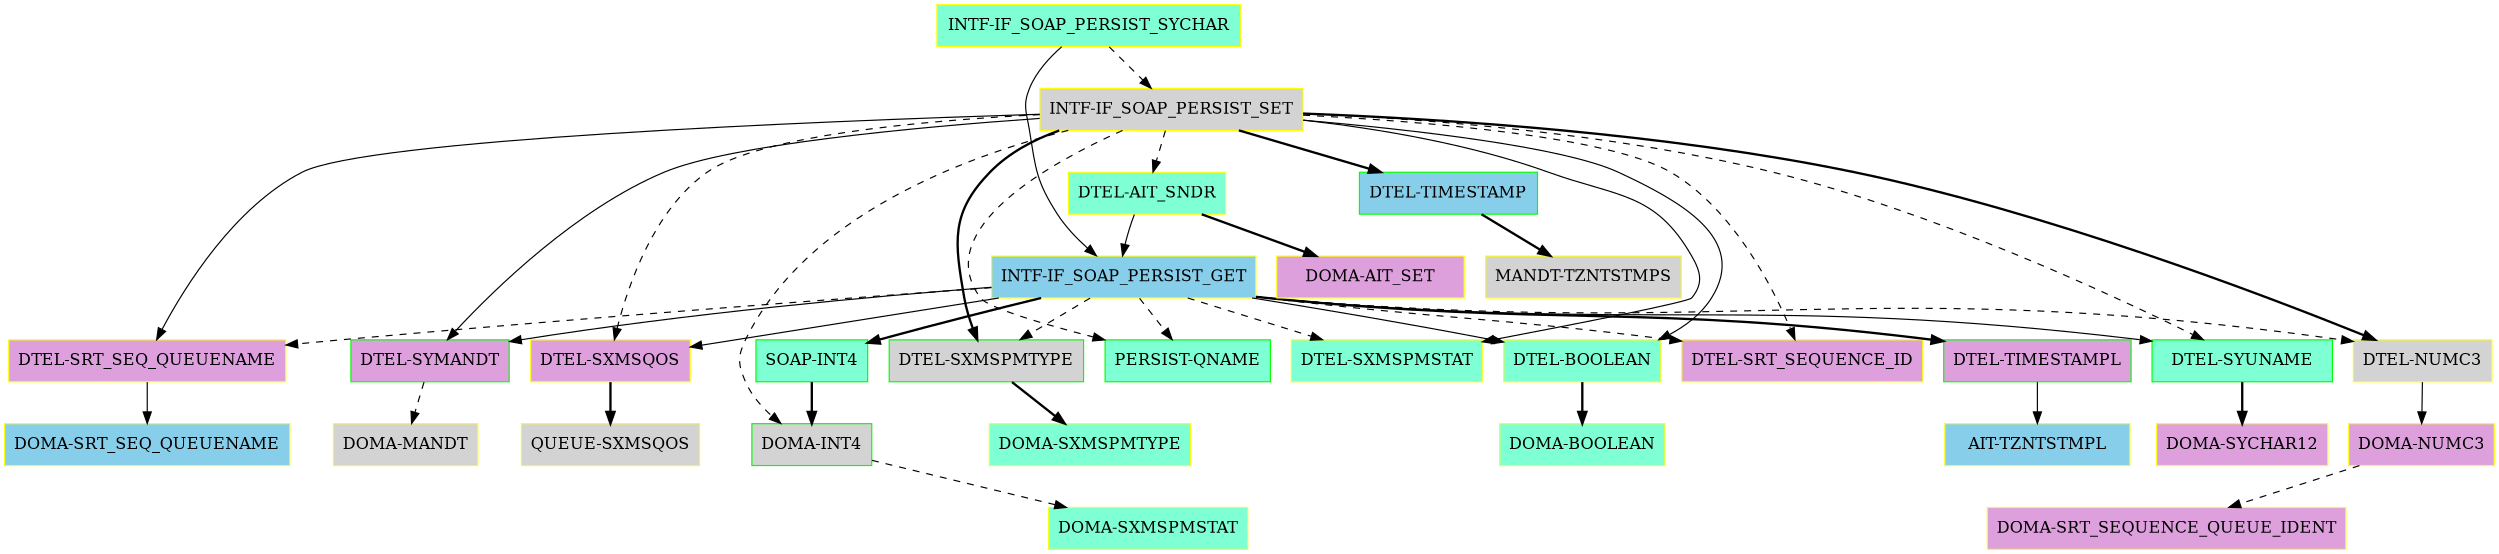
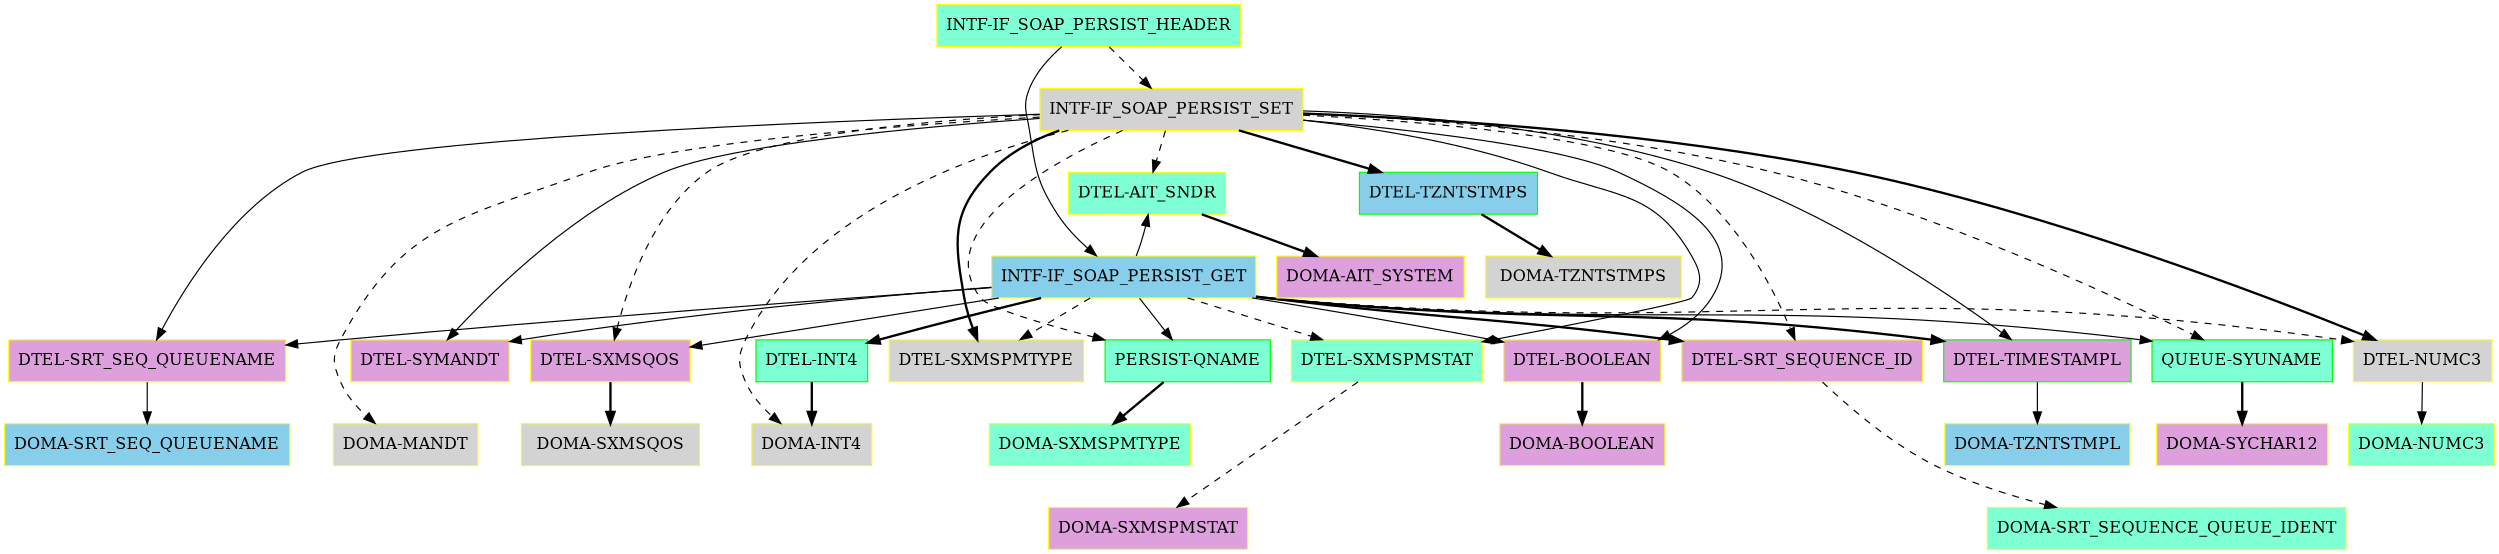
node "INTF-IF_SOAP_PERSIST_SYCHAR": label "INTF-IF_SOAP_PERSIST_SYCHAR" -> "INTF-IF_SOAP_PERSIST_HEADER"
edge "INTF-IF_SOAP_PERSIST_SET" -> "DTEL-TIMESTAMPL": added
node "DTEL-TIMESTAMP": label "DTEL-TIMESTAMP" -> "DTEL-TZNTSTMPS"
edge "DTEL-AIT_SNDR" -> "INTF-IF_SOAP_PERSIST_GET": reversed
node "DOMA-AIT_SET": label "DOMA-AIT_SET" -> "DOMA-AIT_SYSTEM"
node "MANDT-TZNTSTMPS": label "MANDT-TZNTSTMPS" -> "DOMA-TZNTSTMPS"
edge "INTF-IF_SOAP_PERSIST_GET" -> "DTEL-SRT_SEQ_QUEUENAME": style dashed -> solid
edge "INTF-IF_SOAP_PERSIST_GET" -> "PERSIST-QNAME": style dashed -> solid
edge "INTF-IF_SOAP_PERSIST_GET" -> "DTEL-SRT_SEQUENCE_ID": style dashed -> bold
node "DTEL-SYMANDT": color green -> yellow
node "SOAP-INT4": label "SOAP-INT4" -> "DTEL-INT4"
node "DTEL-SXMSPMTYPE": color green -> yellow
node "DTEL-BOOLEAN": fillcolor aquamarine -> plum
node "DTEL-SYUNAME": label "DTEL-SYUNAME" -> "QUEUE-SYUNAME"
edge "DTEL-SYMANDT" -> "DOMA-MANDT": now "INTF-IF_SOAP_PERSIST_SET" -> "DOMA-MANDT"
edge "DTEL-SXMSPMTYPE" -> "DOMA-SXMSPMTYPE": now "PERSIST-QNAME" -> "DOMA-SXMSPMTYPE"
node "QUEUE-SXMSQOS": label "QUEUE-SXMSQOS" -> "DOMA-SXMSQOS"
node "DOMA-INT4": color green -> yellow
node "DOMA-BOOLEAN": fillcolor aquamarine -> plum
node "AIT-TZNTSTMPL": label "AIT-TZNTSTMPL" -> "DOMA-TZNTSTMPL"
node "DOMA-NUMC3": fillcolor plum -> aquamarine
edge "DOMA-INT4" -> "DOMA-SXMSPMSTAT": now "DTEL-SXMSPMSTAT" -> "DOMA-SXMSPMSTAT"
edge "DOMA-NUMC3" -> "DOMA-SRT_SEQUENCE_QUEUE_IDENT": now "DTEL-SRT_SEQUENCE_ID" -> "DOMA-SRT_SEQUENCE_QUEUE_IDENT"
node "DOMA-SXMSPMSTAT": fillcolor aquamarine -> plum
node "DOMA-SRT_SEQUENCE_QUEUE_IDENT": fillcolor plum -> aquamarine
